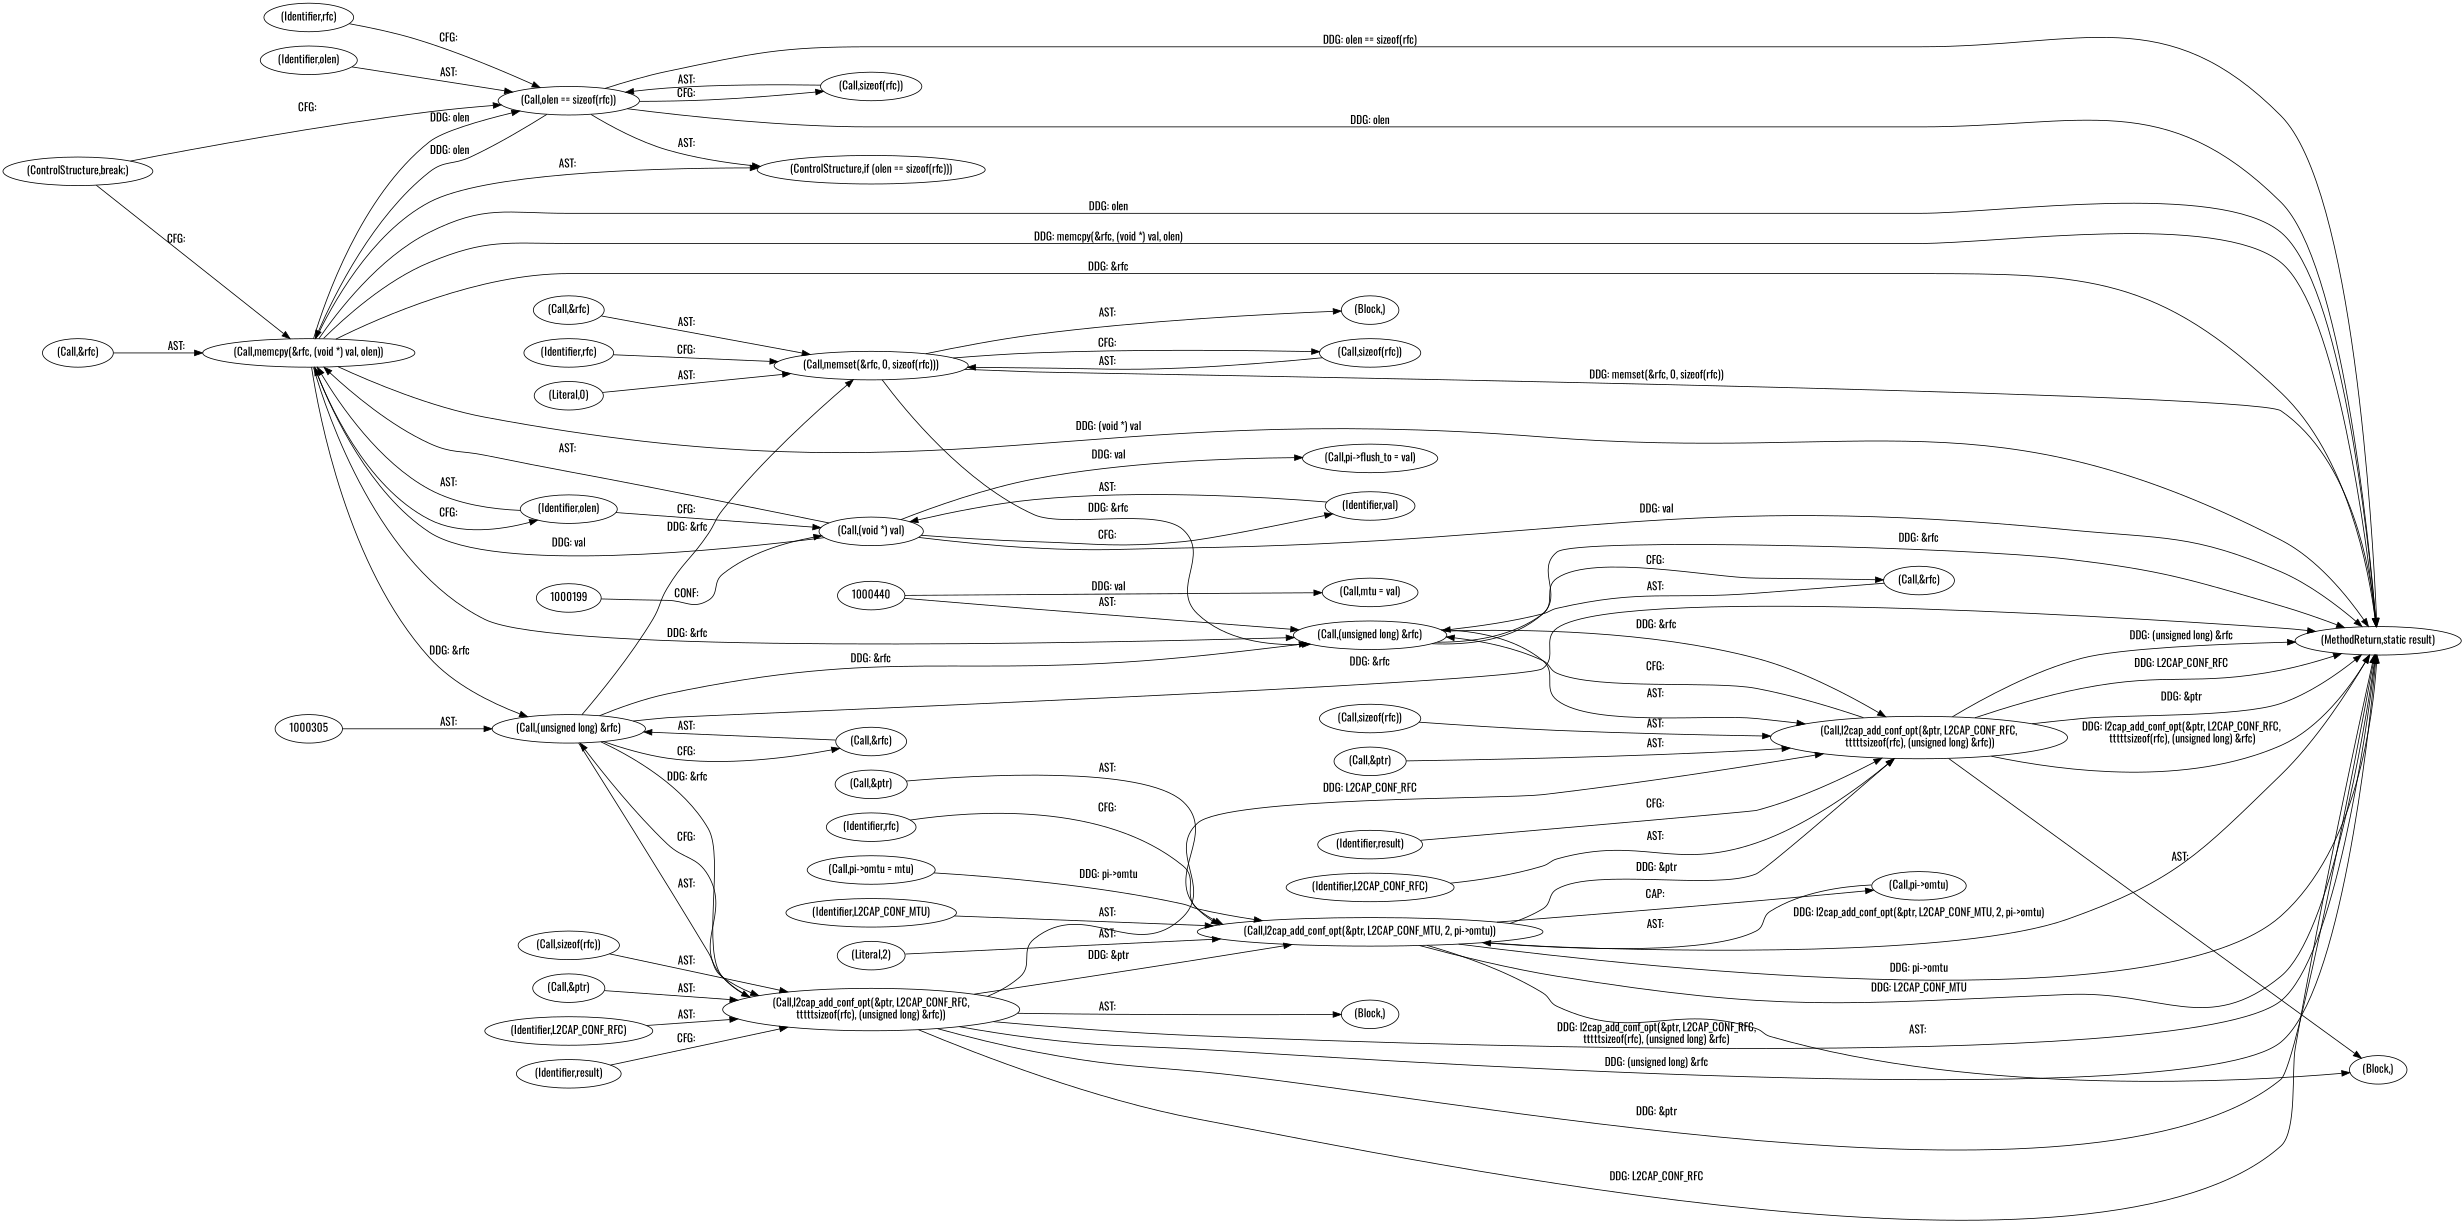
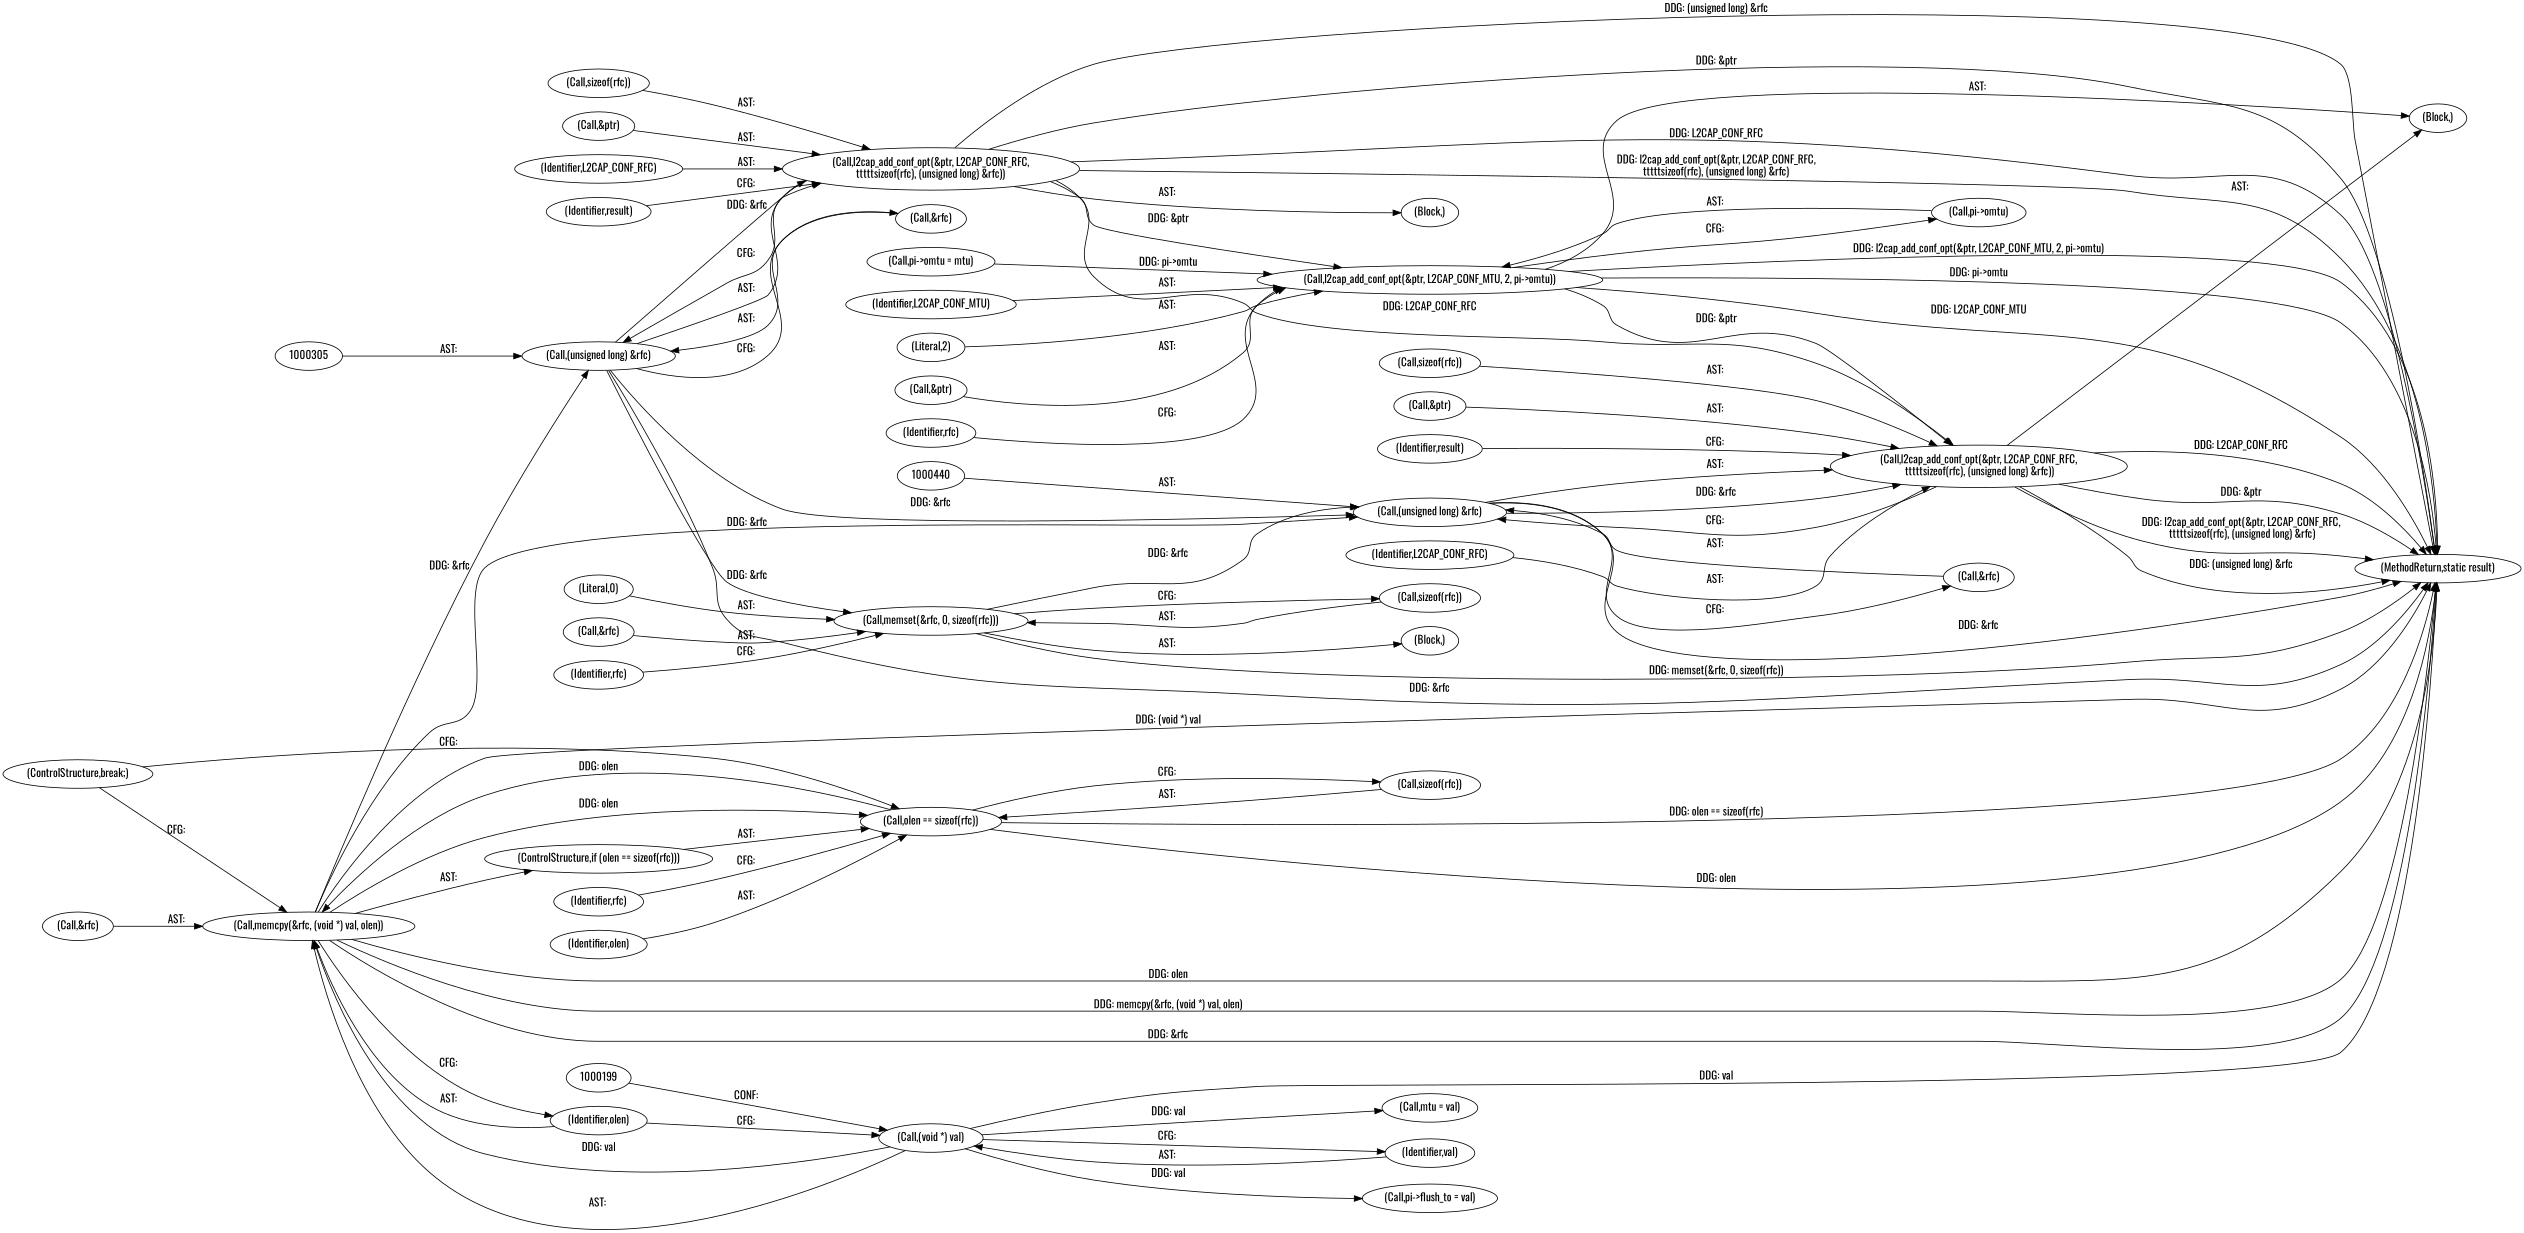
edge "(Call,olen == sizeof(rfc))" -> "(ControlStructure,if (olen == sizeof(rfc)))": reversed
edge "1000440" -> "(Call,mtu = val)": now "(Call,(void *) val)" -> "(Call,mtu = val)"
edge "(Call,l2cap_add_conf_opt(&ptr, L2CAP_CONF_MTU, 2, pi->omtu))" -> "(Call,pi->omtu)": label "CAP: " -> "CFG: "
